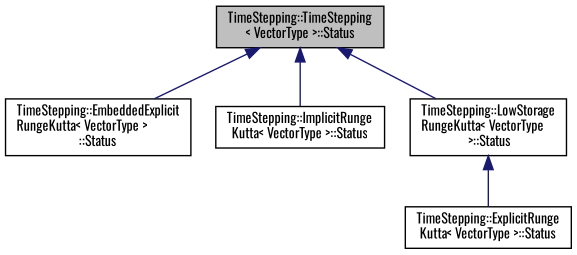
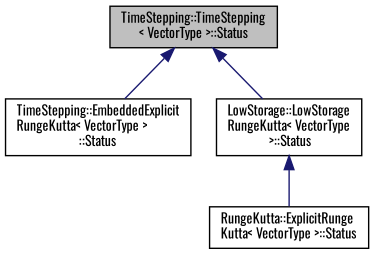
node "TimeStepping::ImplicitRunge Kutta< VectorType >::Status": removed
node "TimeStepping::LowStorage RungeKutta< VectorType >::Status": label "TimeStepping::LowStorage RungeKutta< VectorType >::Status" -> "LowStorage::LowStorage RungeKutta< VectorType >::Status"
node "TimeStepping::ExplicitRunge Kutta< VectorType >::Status": label "TimeStepping::ExplicitRunge Kutta< VectorType >::Status" -> "RungeKutta::ExplicitRunge Kutta< VectorType >::Status"
